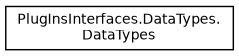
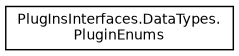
node "PlugInsInterfaces.DataTypes. DataTypes": label "PlugInsInterfaces.DataTypes. DataTypes" -> "PlugInsInterfaces.DataTypes. PluginEnums"
